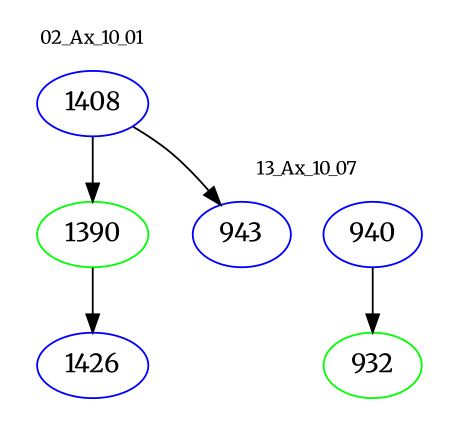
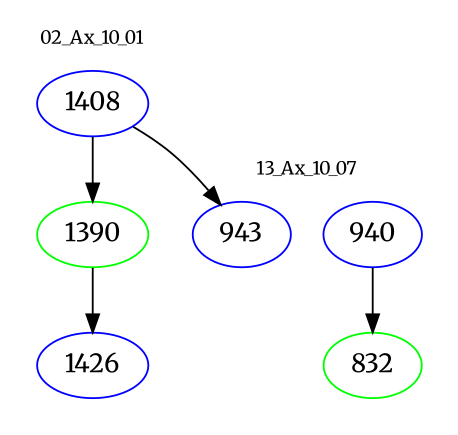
node "932": label "932" -> "832"
